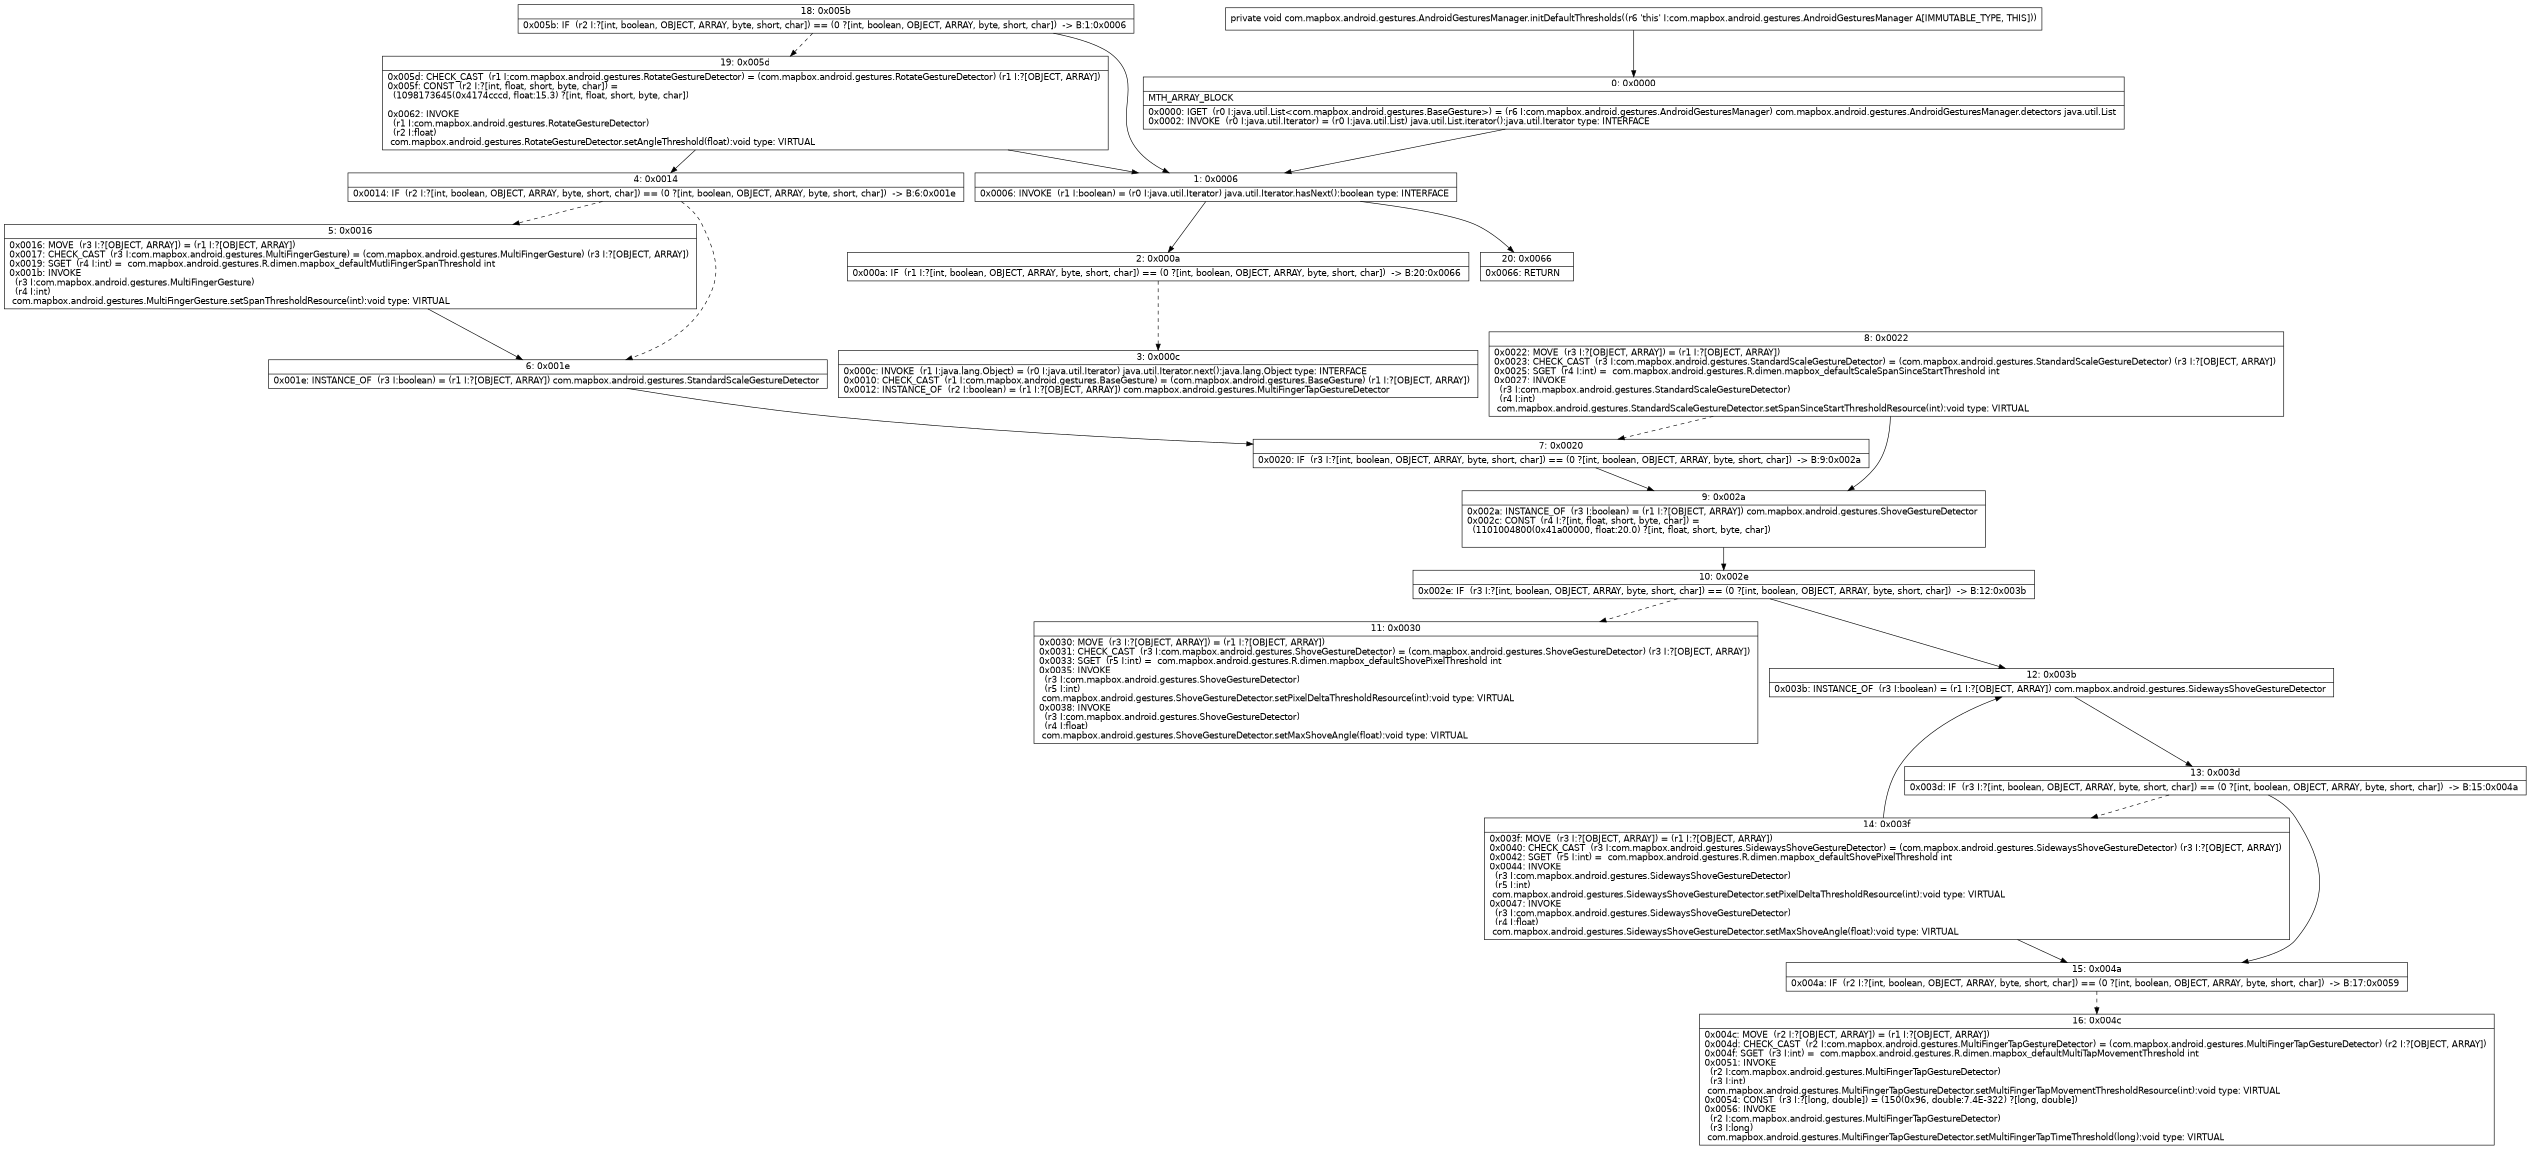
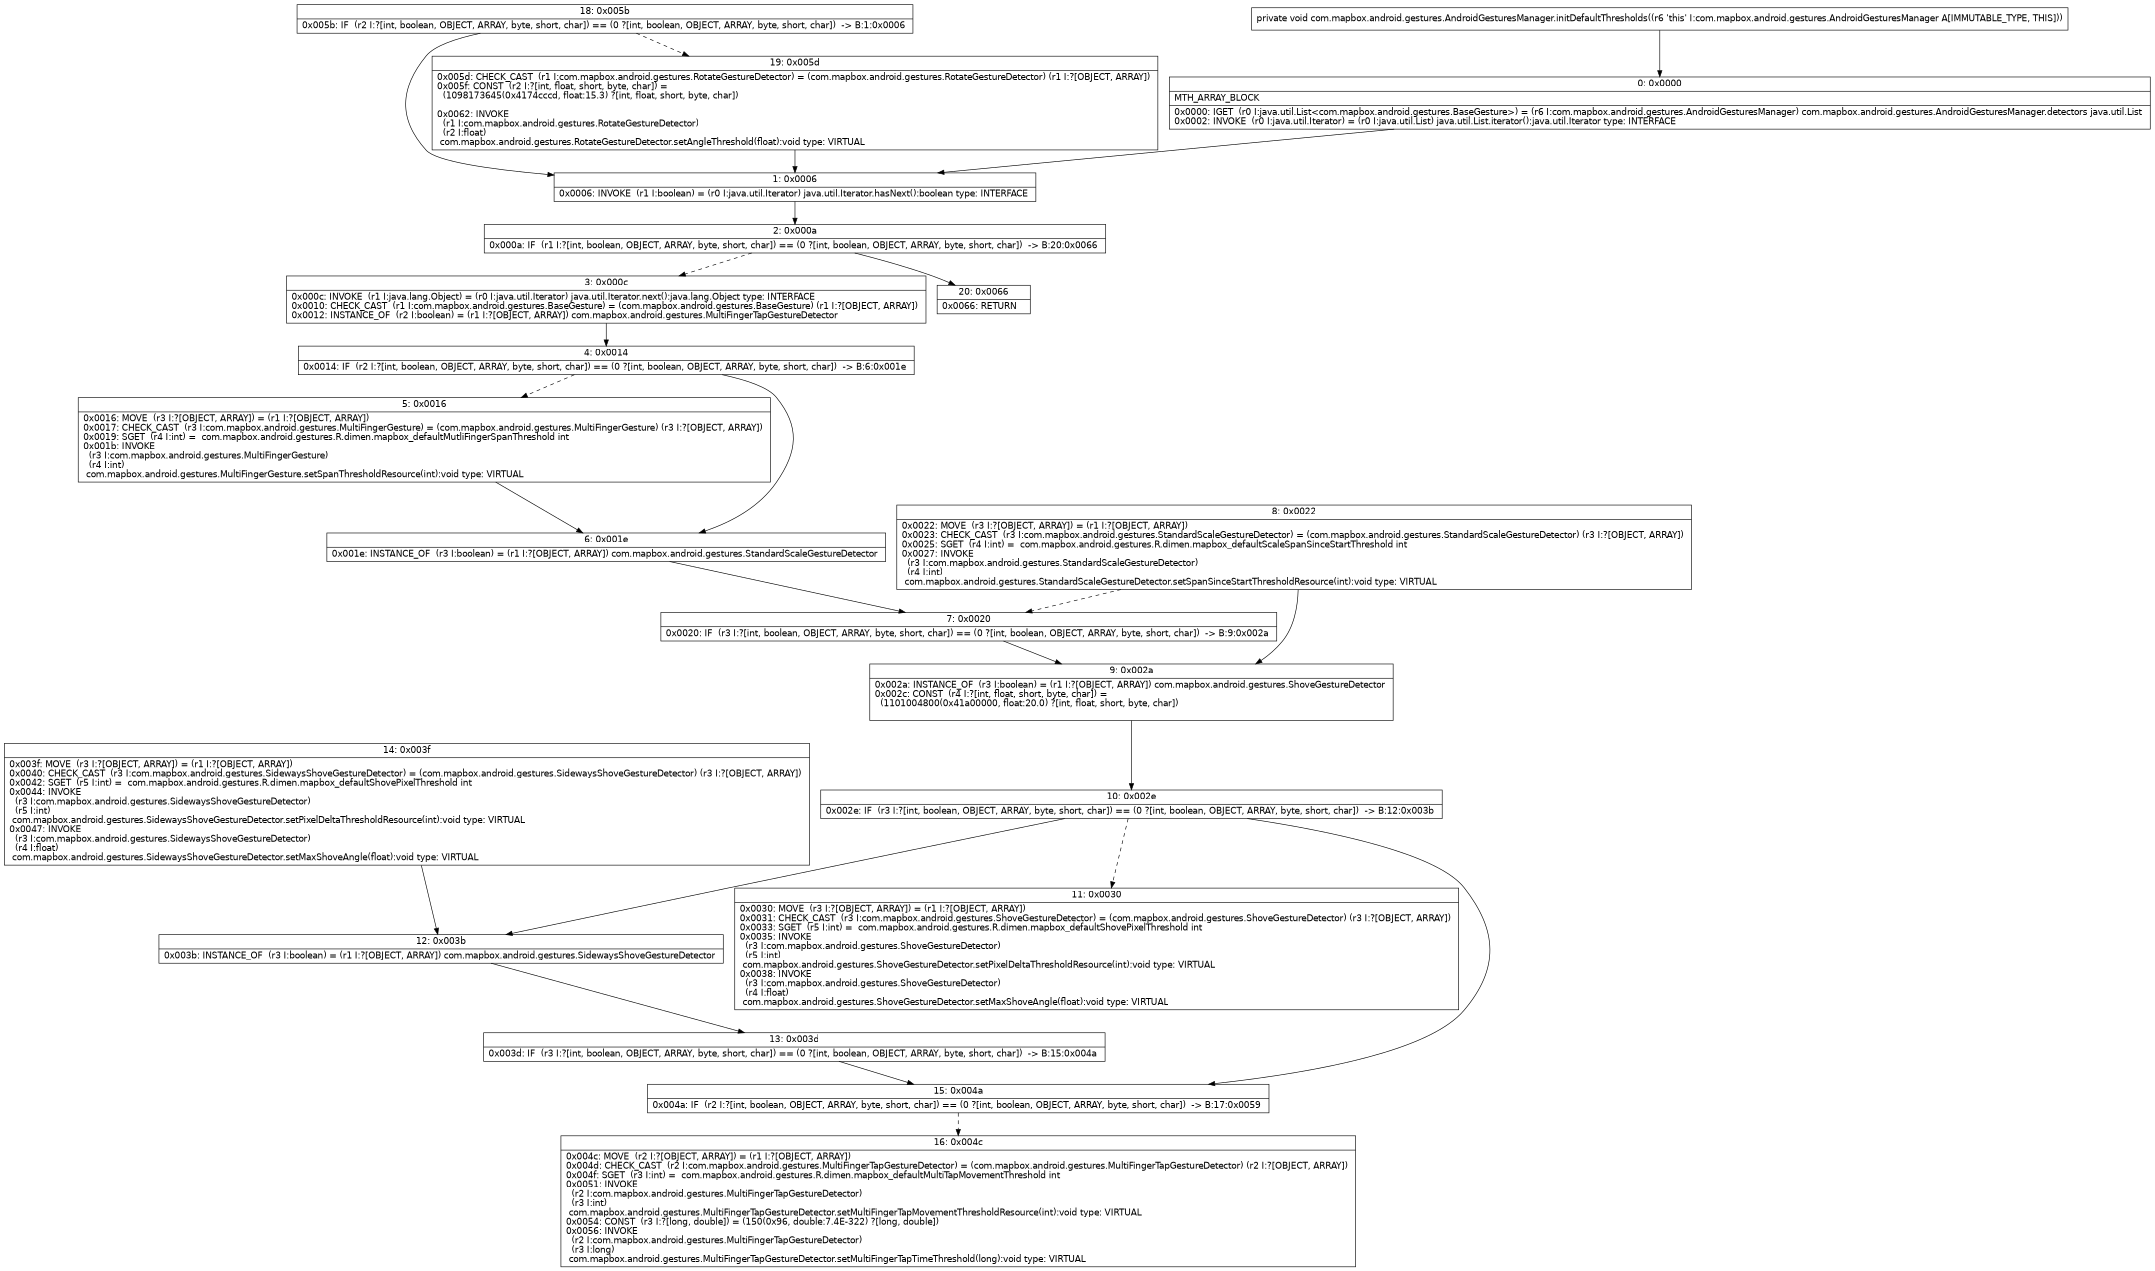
edge "19: 0x005d" -> "4: 0x0014": now "3: 0x000c" -> "4: 0x0014"
edge "1: 0x0006" -> "20: 0x0066": now "2: 0x000a" -> "20: 0x0066"
edge "4: 0x0014" -> "6: 0x001e": style dashed -> solid
edge "13: 0x003d" -> "14: 0x003f": removed
edge "14: 0x003f" -> "15: 0x004a": now "10: 0x002e" -> "15: 0x004a"
